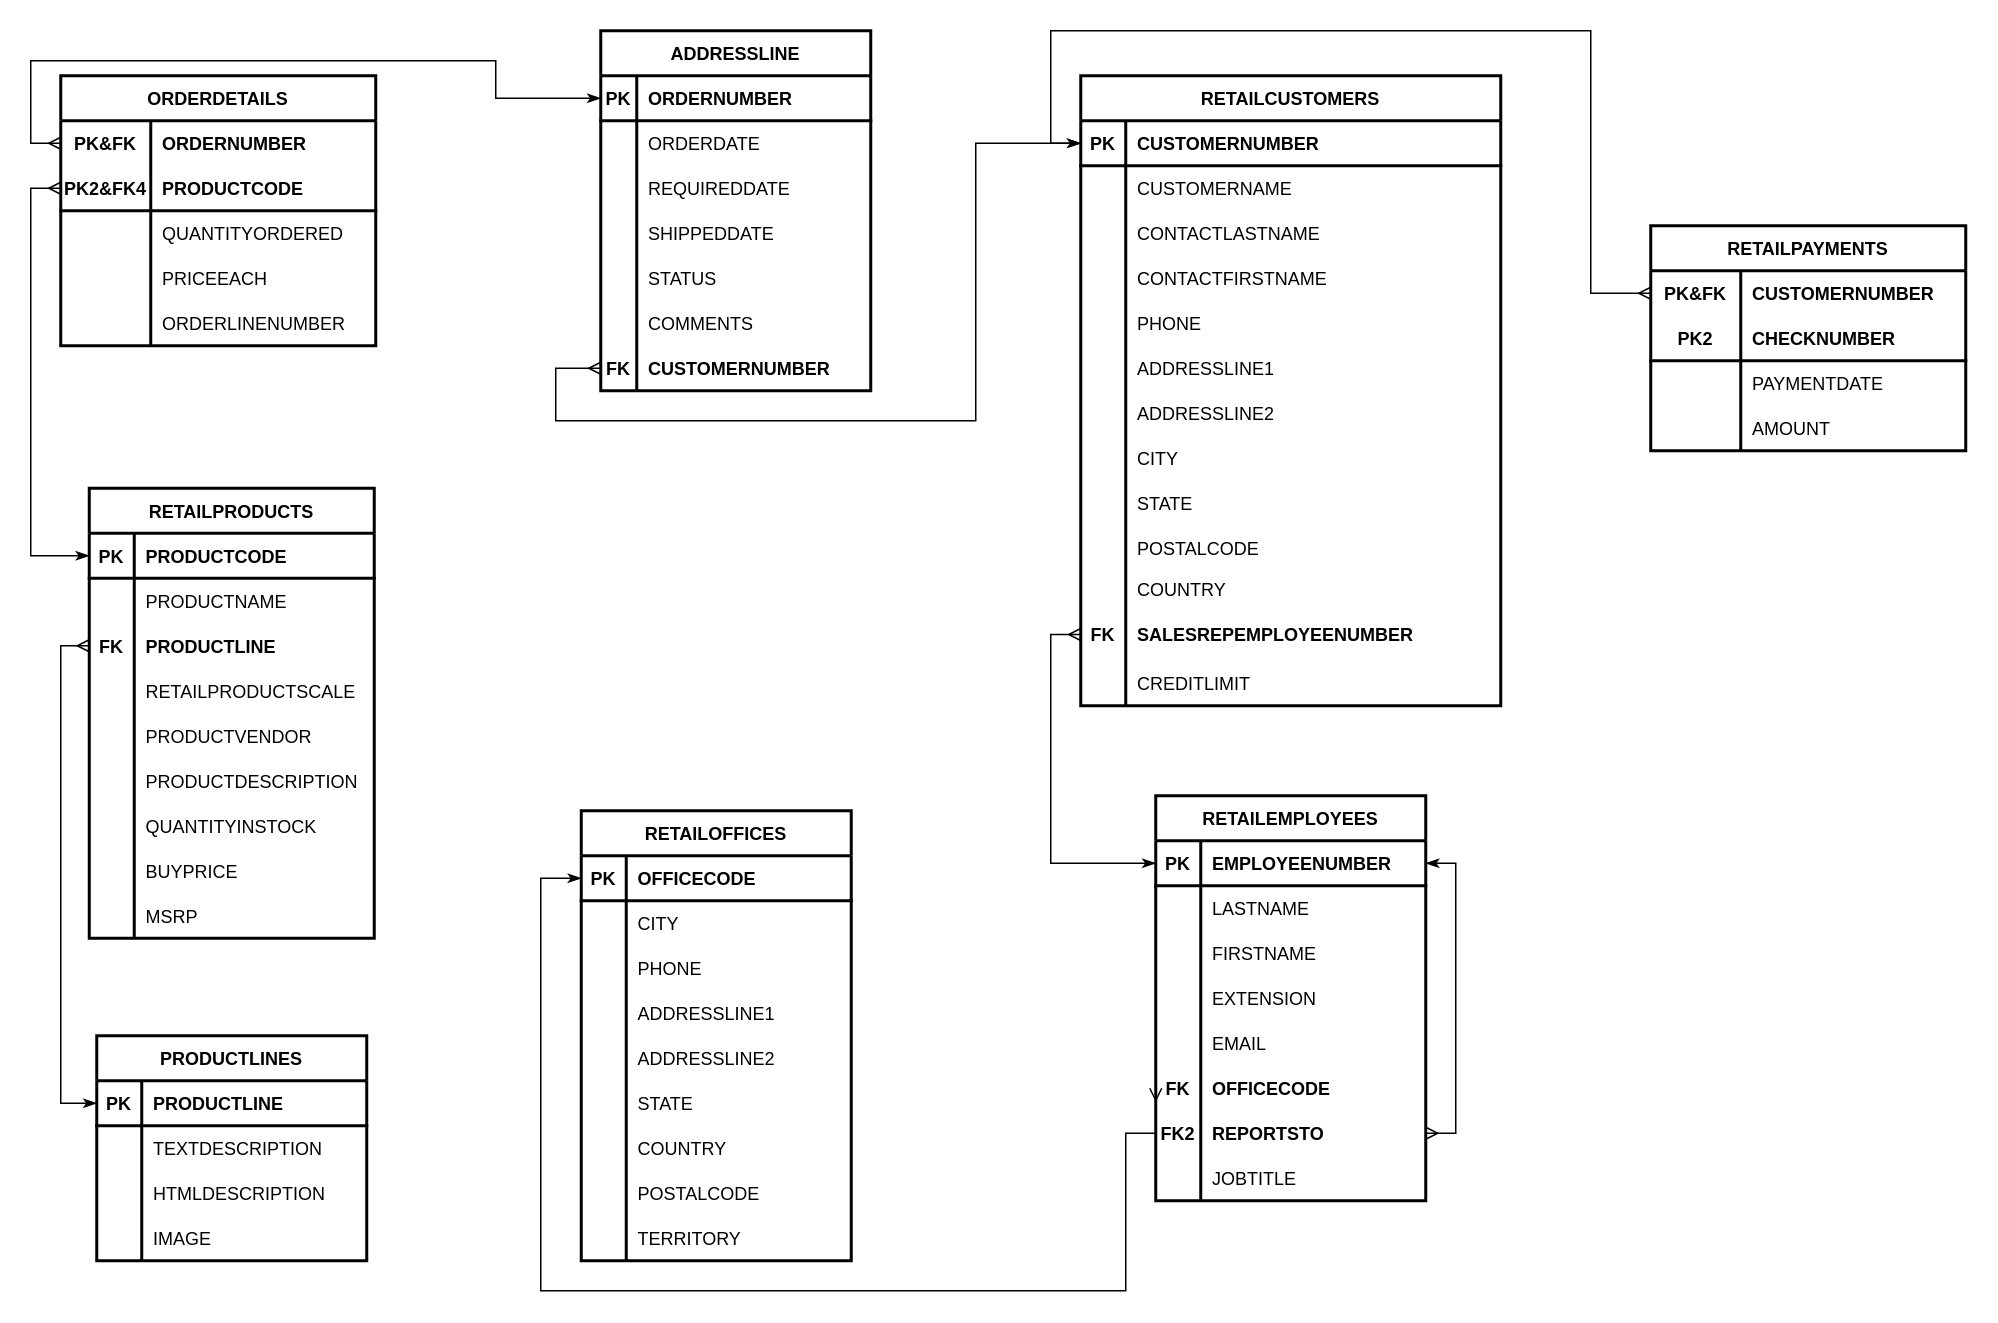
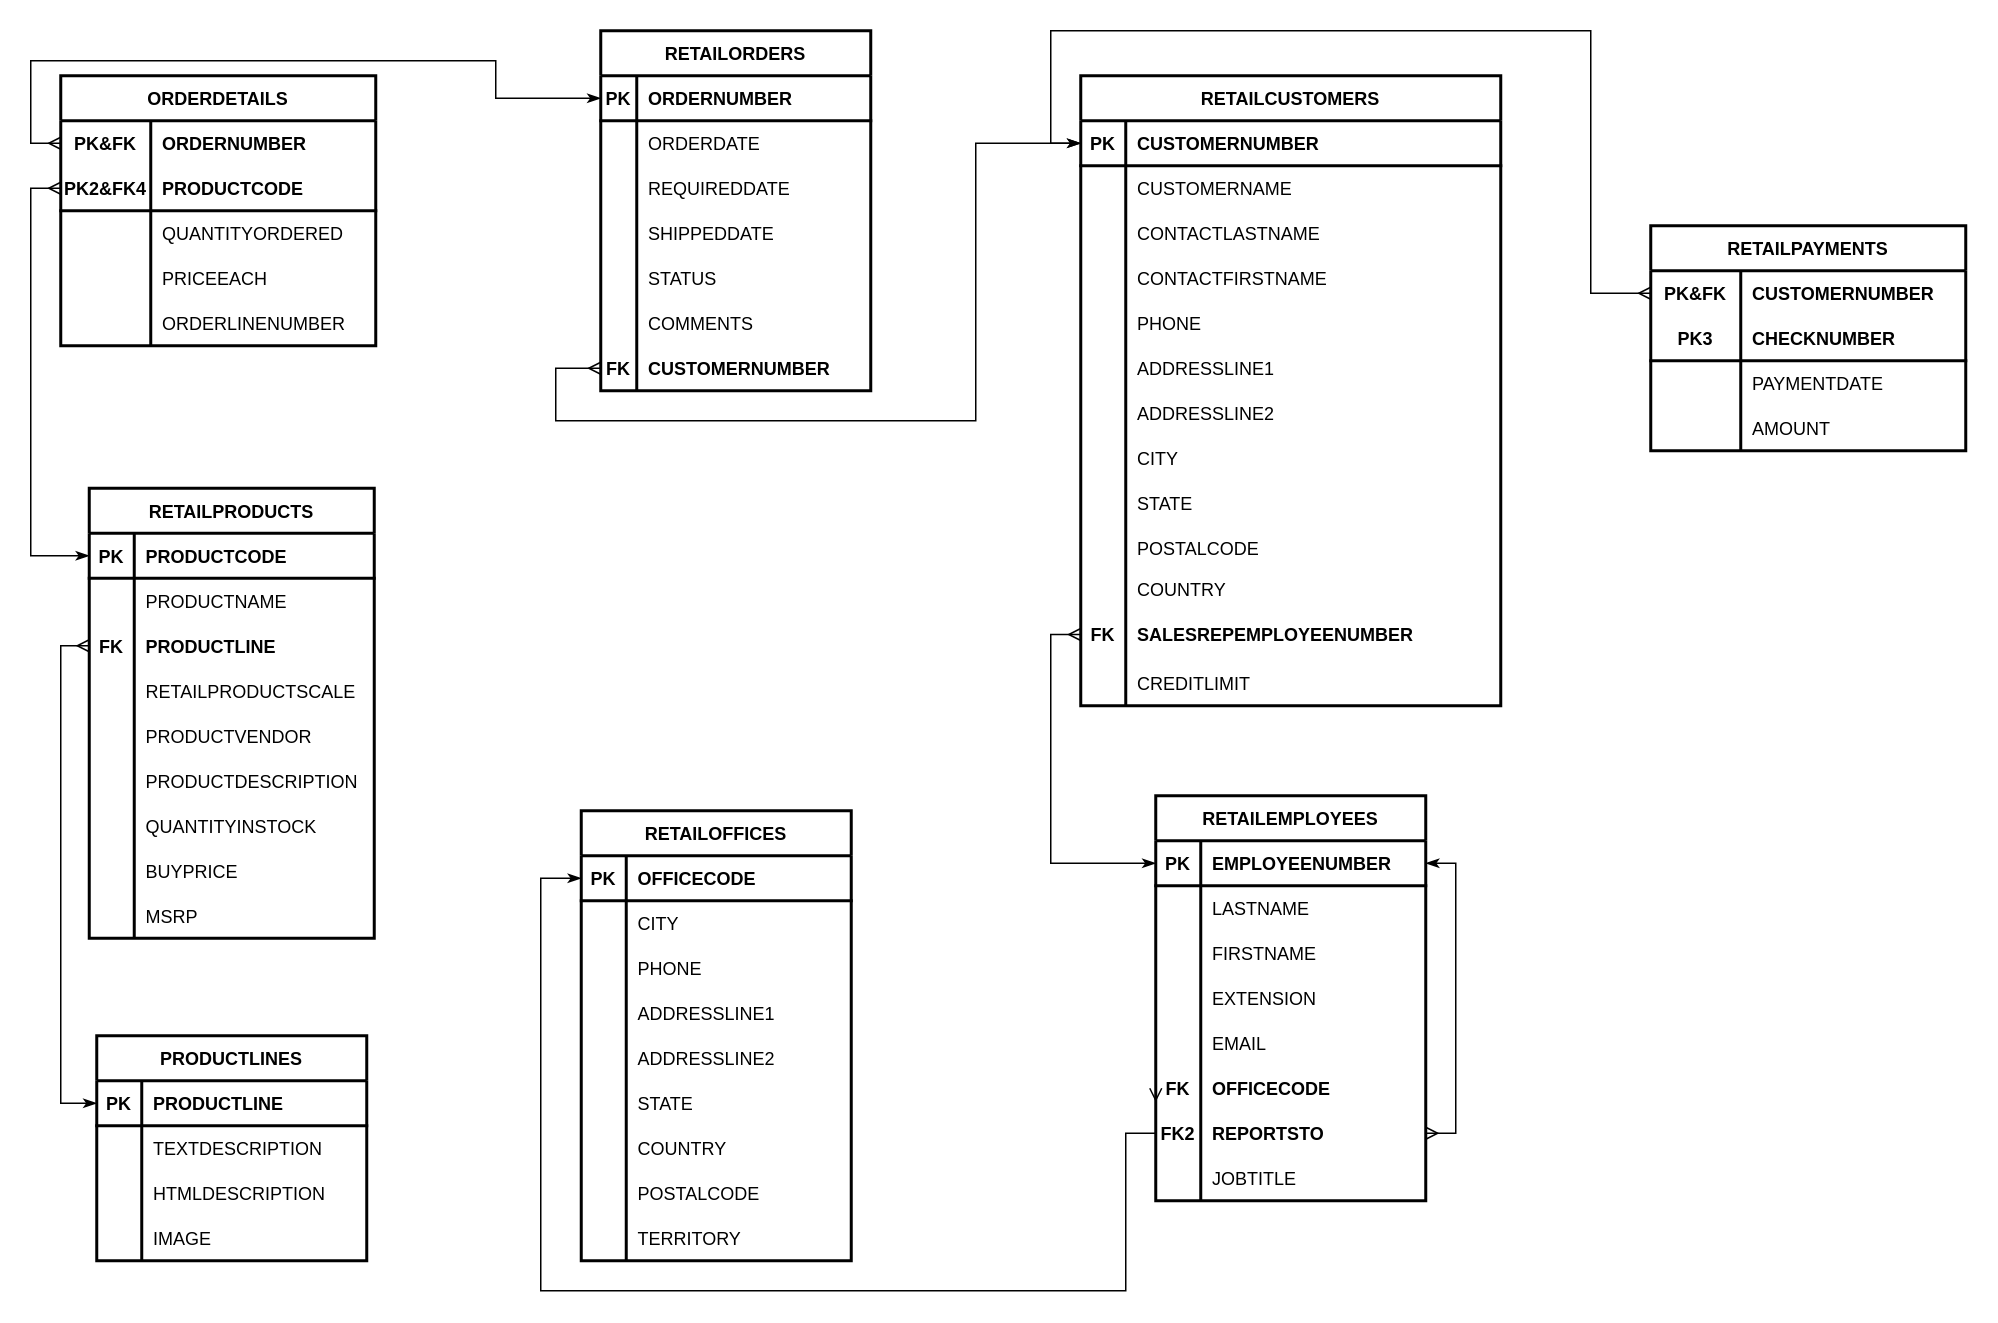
node "ADDRESSLINE": label "ADDRESSLINE" -> "RETAILORDERS"
node "PK2": label "PK2" -> "PK3"
